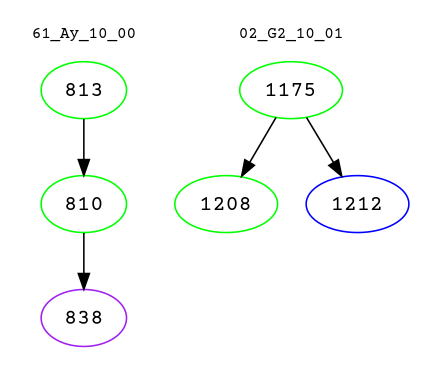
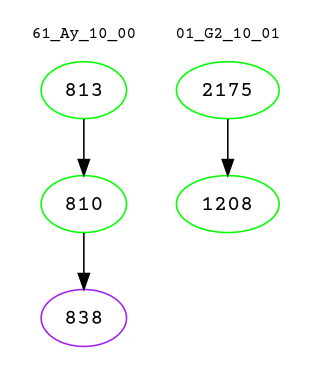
cluster "02_G2_10_01": label "02_G2_10_01" -> "01_G2_10_01"
node "1175": label "1175" -> "2175"
node "1212": removed
